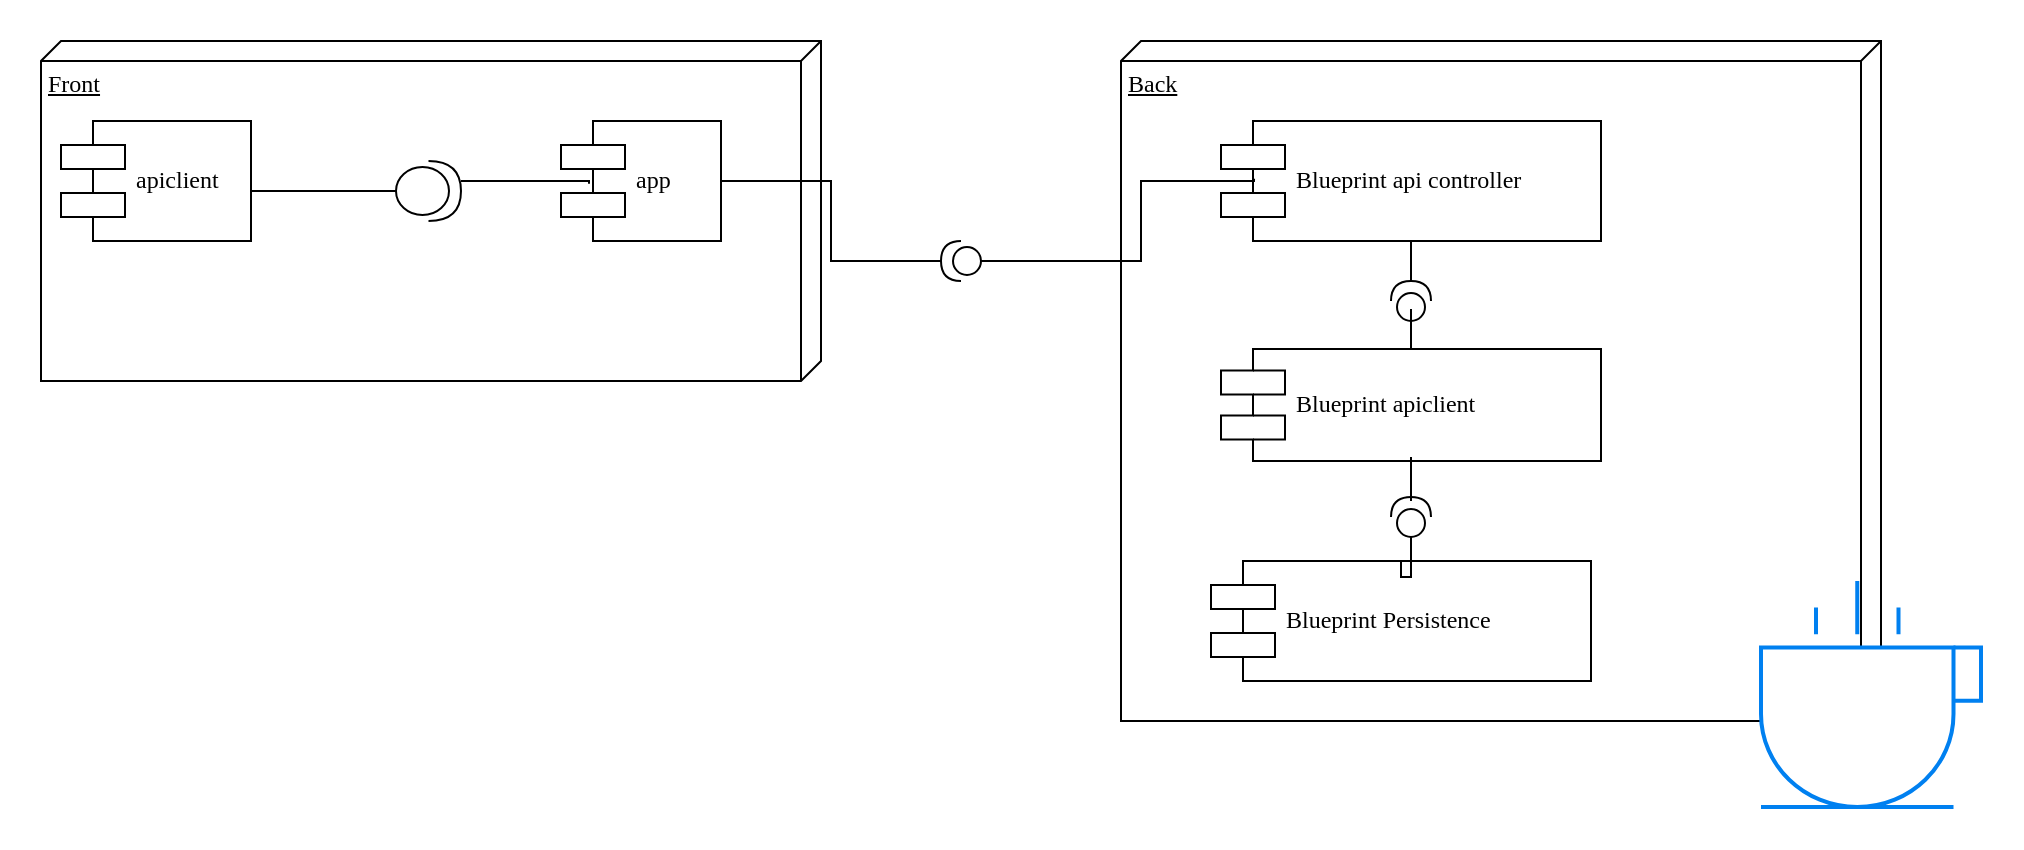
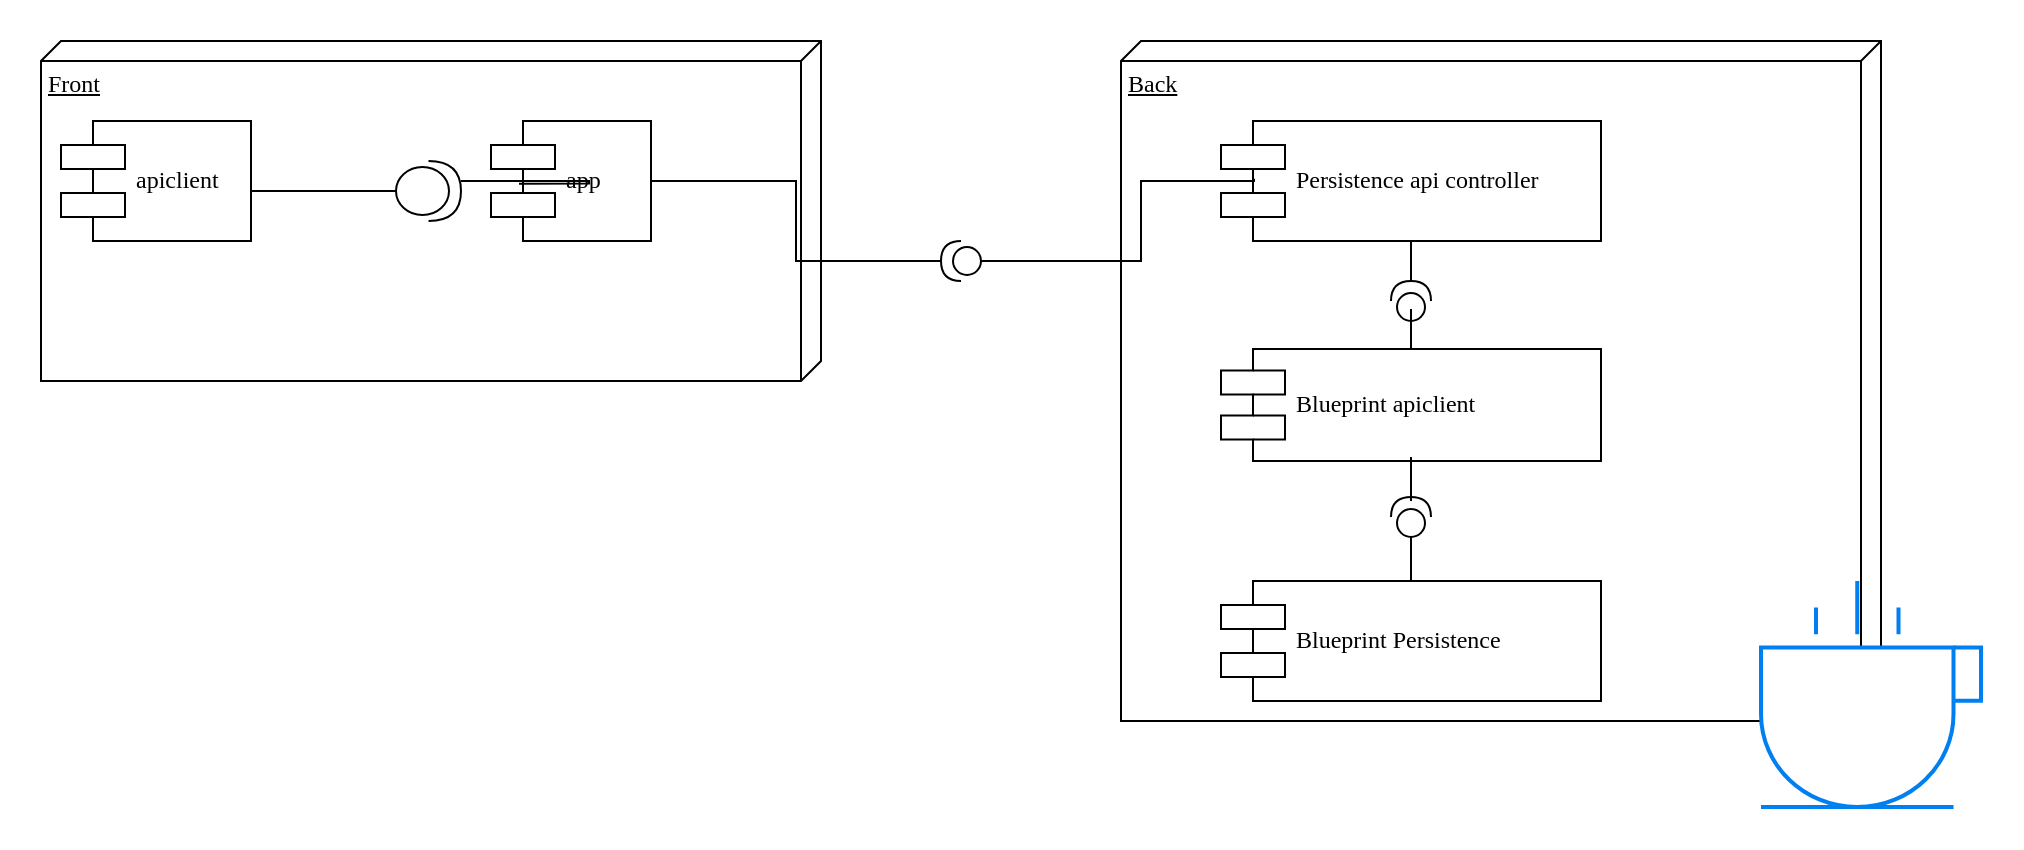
node "app": moved (641, 181) -> (571, 181)
node "Blueprint api controller": label "Blueprint api controller" -> "Persistence api controller"
node "Blueprint Persistence": moved (1401, 621) -> (1411, 641)
